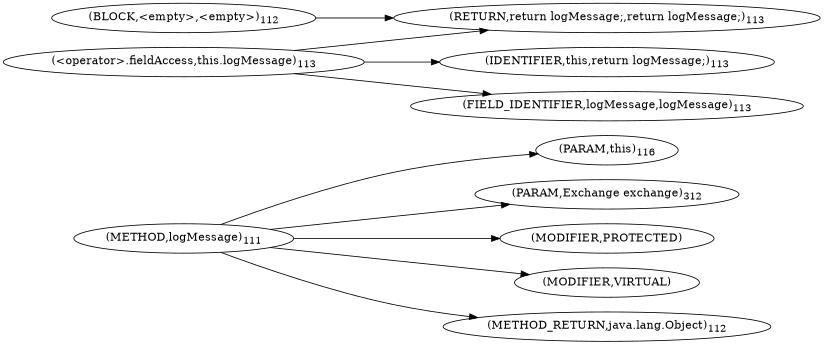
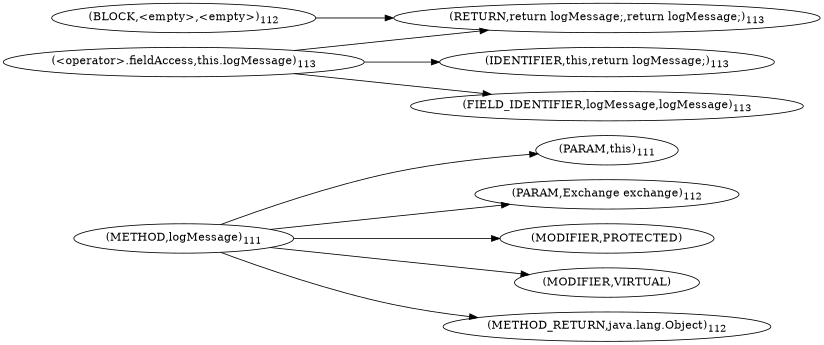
node "(PARAM,this)": text "116" -> "111"
node "(PARAM,Exchange exchange)": text "312" -> "112"
